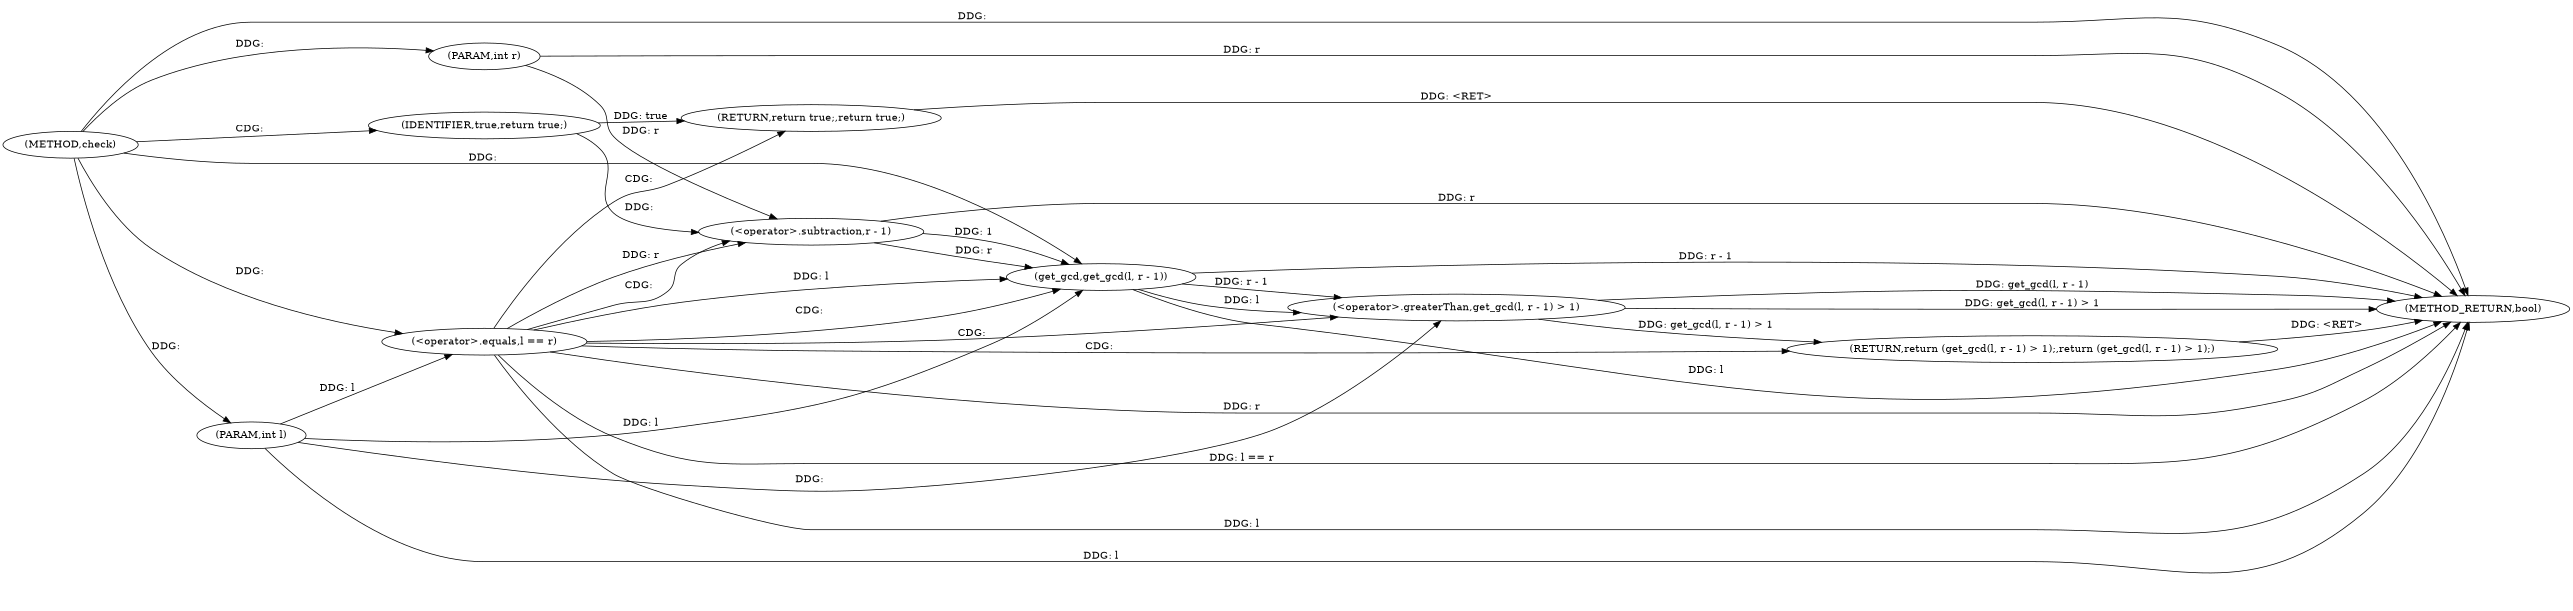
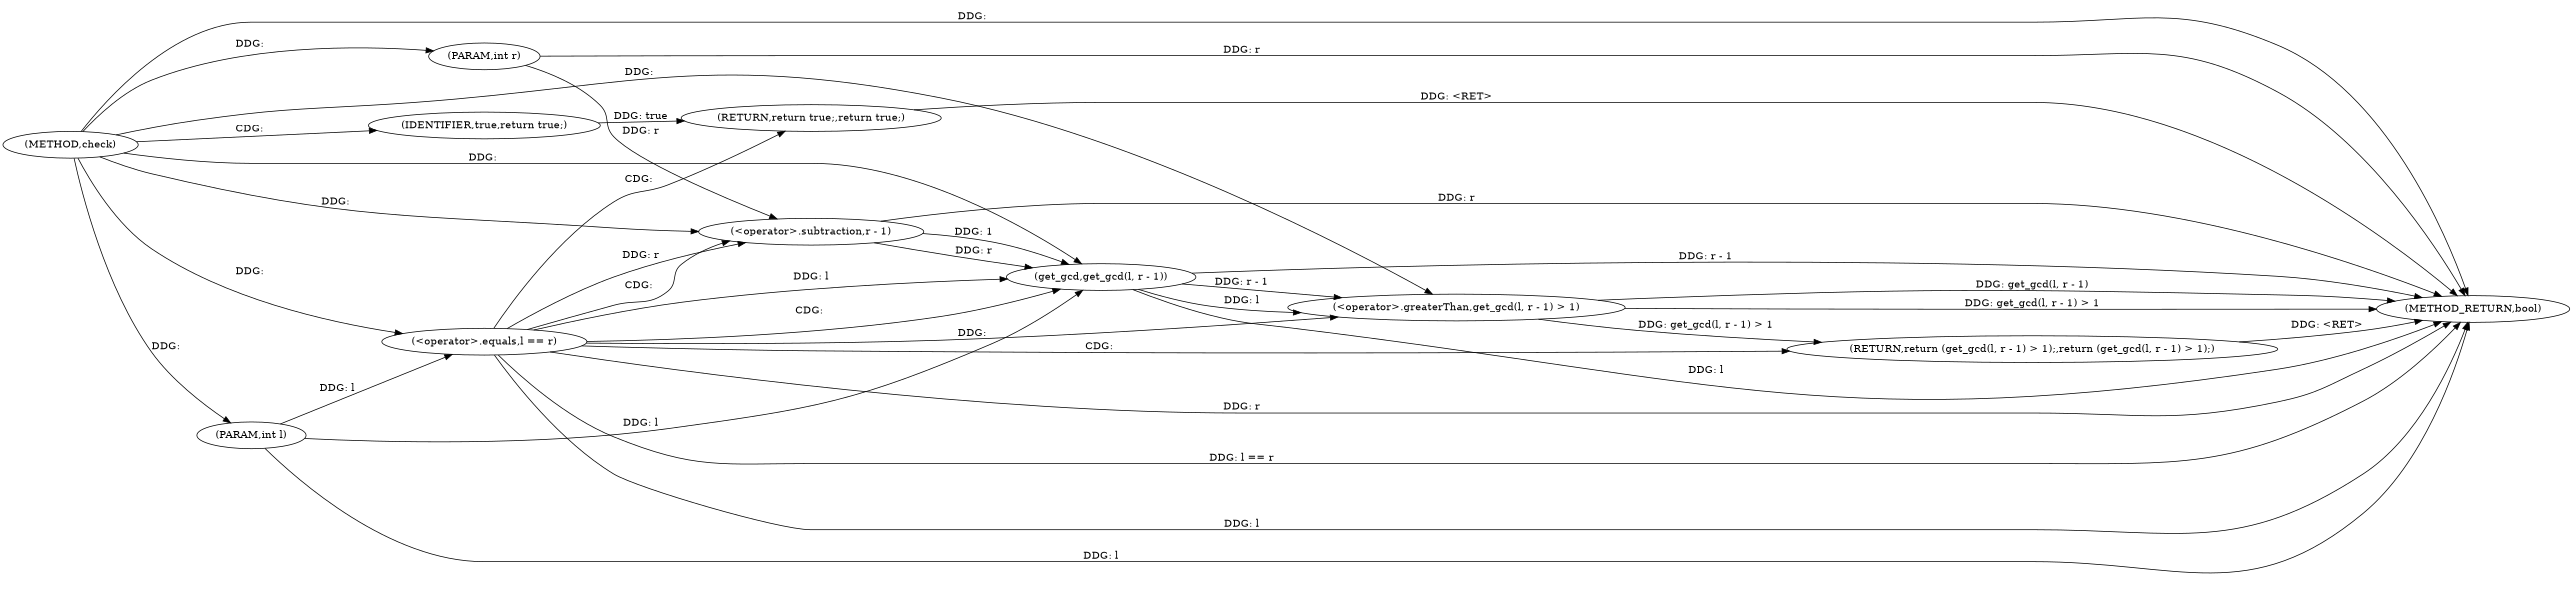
edge "(IDENTIFIER,true,return true;)" -> "(<operator>.subtraction,r - 1)": now "(METHOD,check)" -> "(<operator>.subtraction,r - 1)"
edge "(<operator>.equals,l == r)" -> "(<operator>.greaterThan,get_gcd(l, r - 1) > 1)": label "CDG: " -> "DDG: "
edge "(PARAM,int l)" -> "(<operator>.greaterThan,get_gcd(l, r - 1) > 1)": now "(METHOD,check)" -> "(<operator>.greaterThan,get_gcd(l, r - 1) > 1)"
